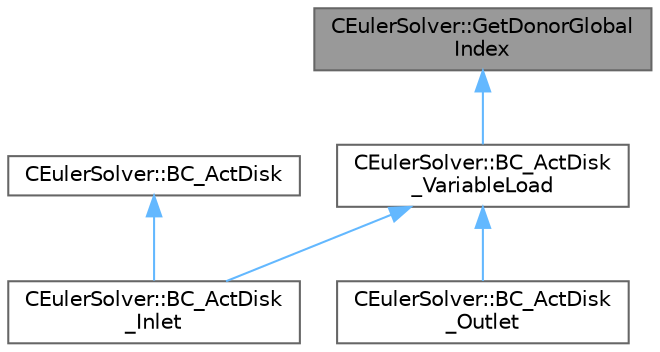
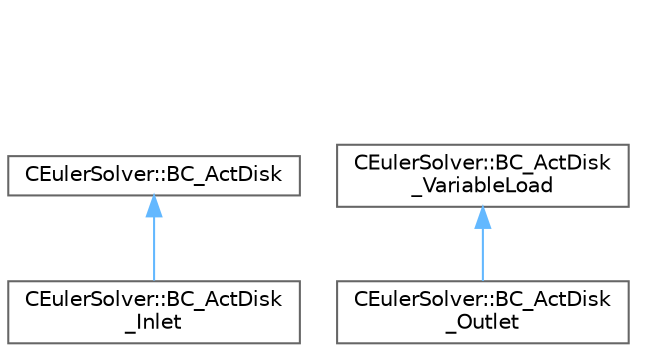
node "CEulerSolver::GetDonorGlobal Index": removed
edge "CEulerSolver::BC_ActDisk _Inlet" -> "CEulerSolver::BC_ActDisk _VariableLoad": removed
